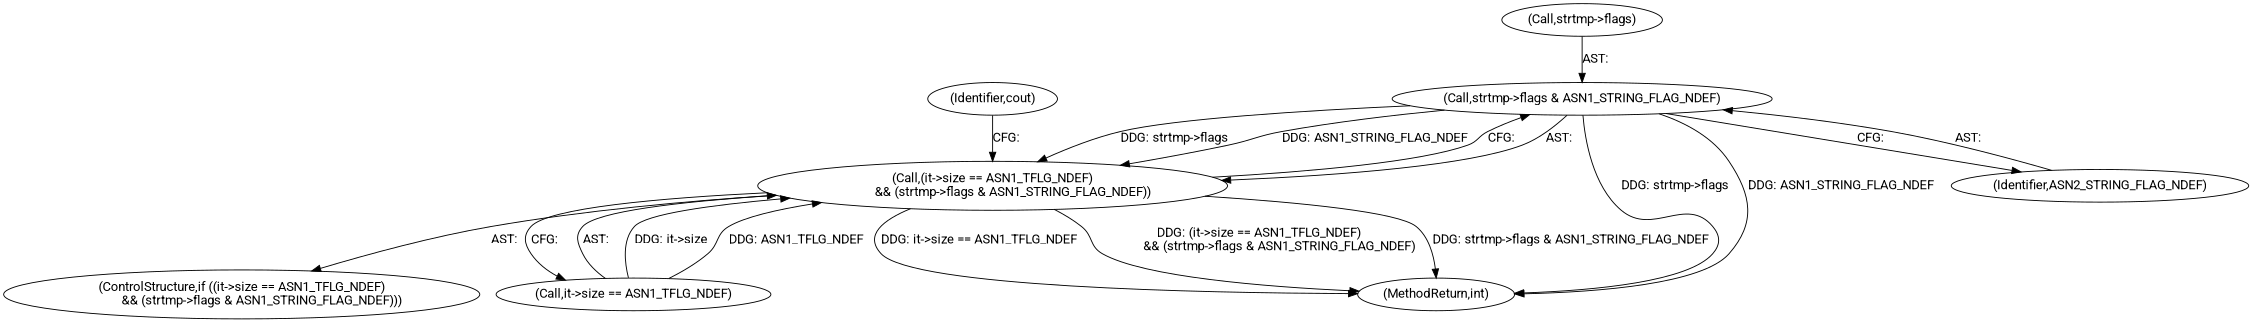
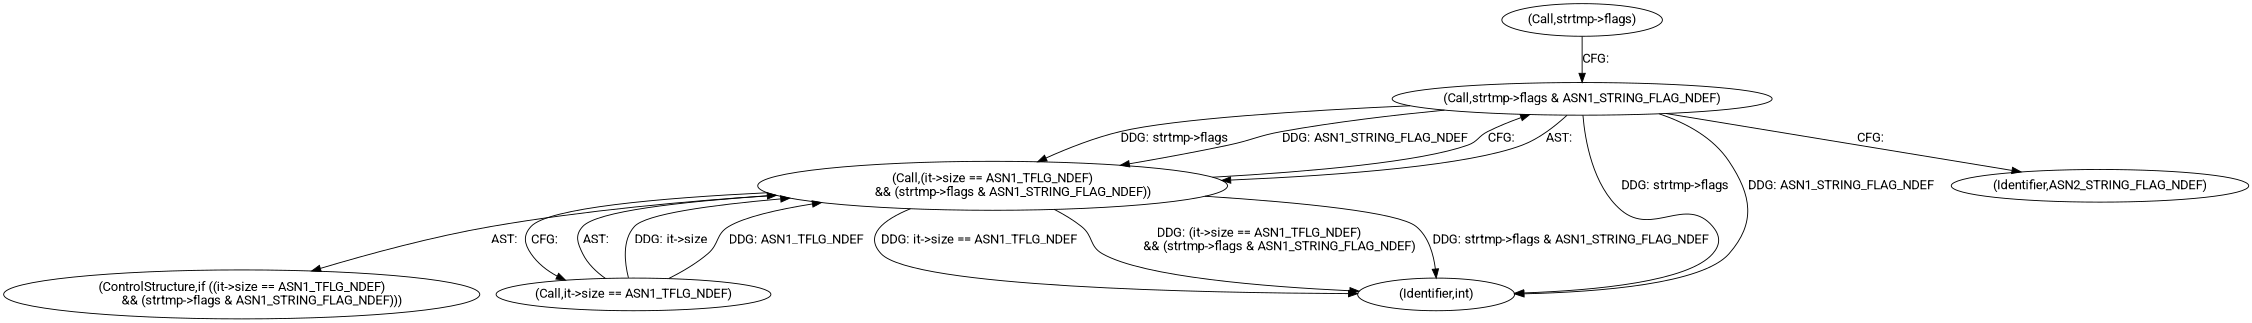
edge "(Call,strtmp->flags)" -> "(Call,strtmp->flags & ASN1_STRING_FLAG_NDEF)": label "AST: " -> "CFG: "
node "(Identifier,cout)": removed
edge "(Identifier,ASN2_STRING_FLAG_NDEF)" -> "(Call,strtmp->flags & ASN1_STRING_FLAG_NDEF)": removed, label "AST:"
node "(MethodReturn,int)": label "(MethodReturn,int)" -> "(Identifier,int)"
